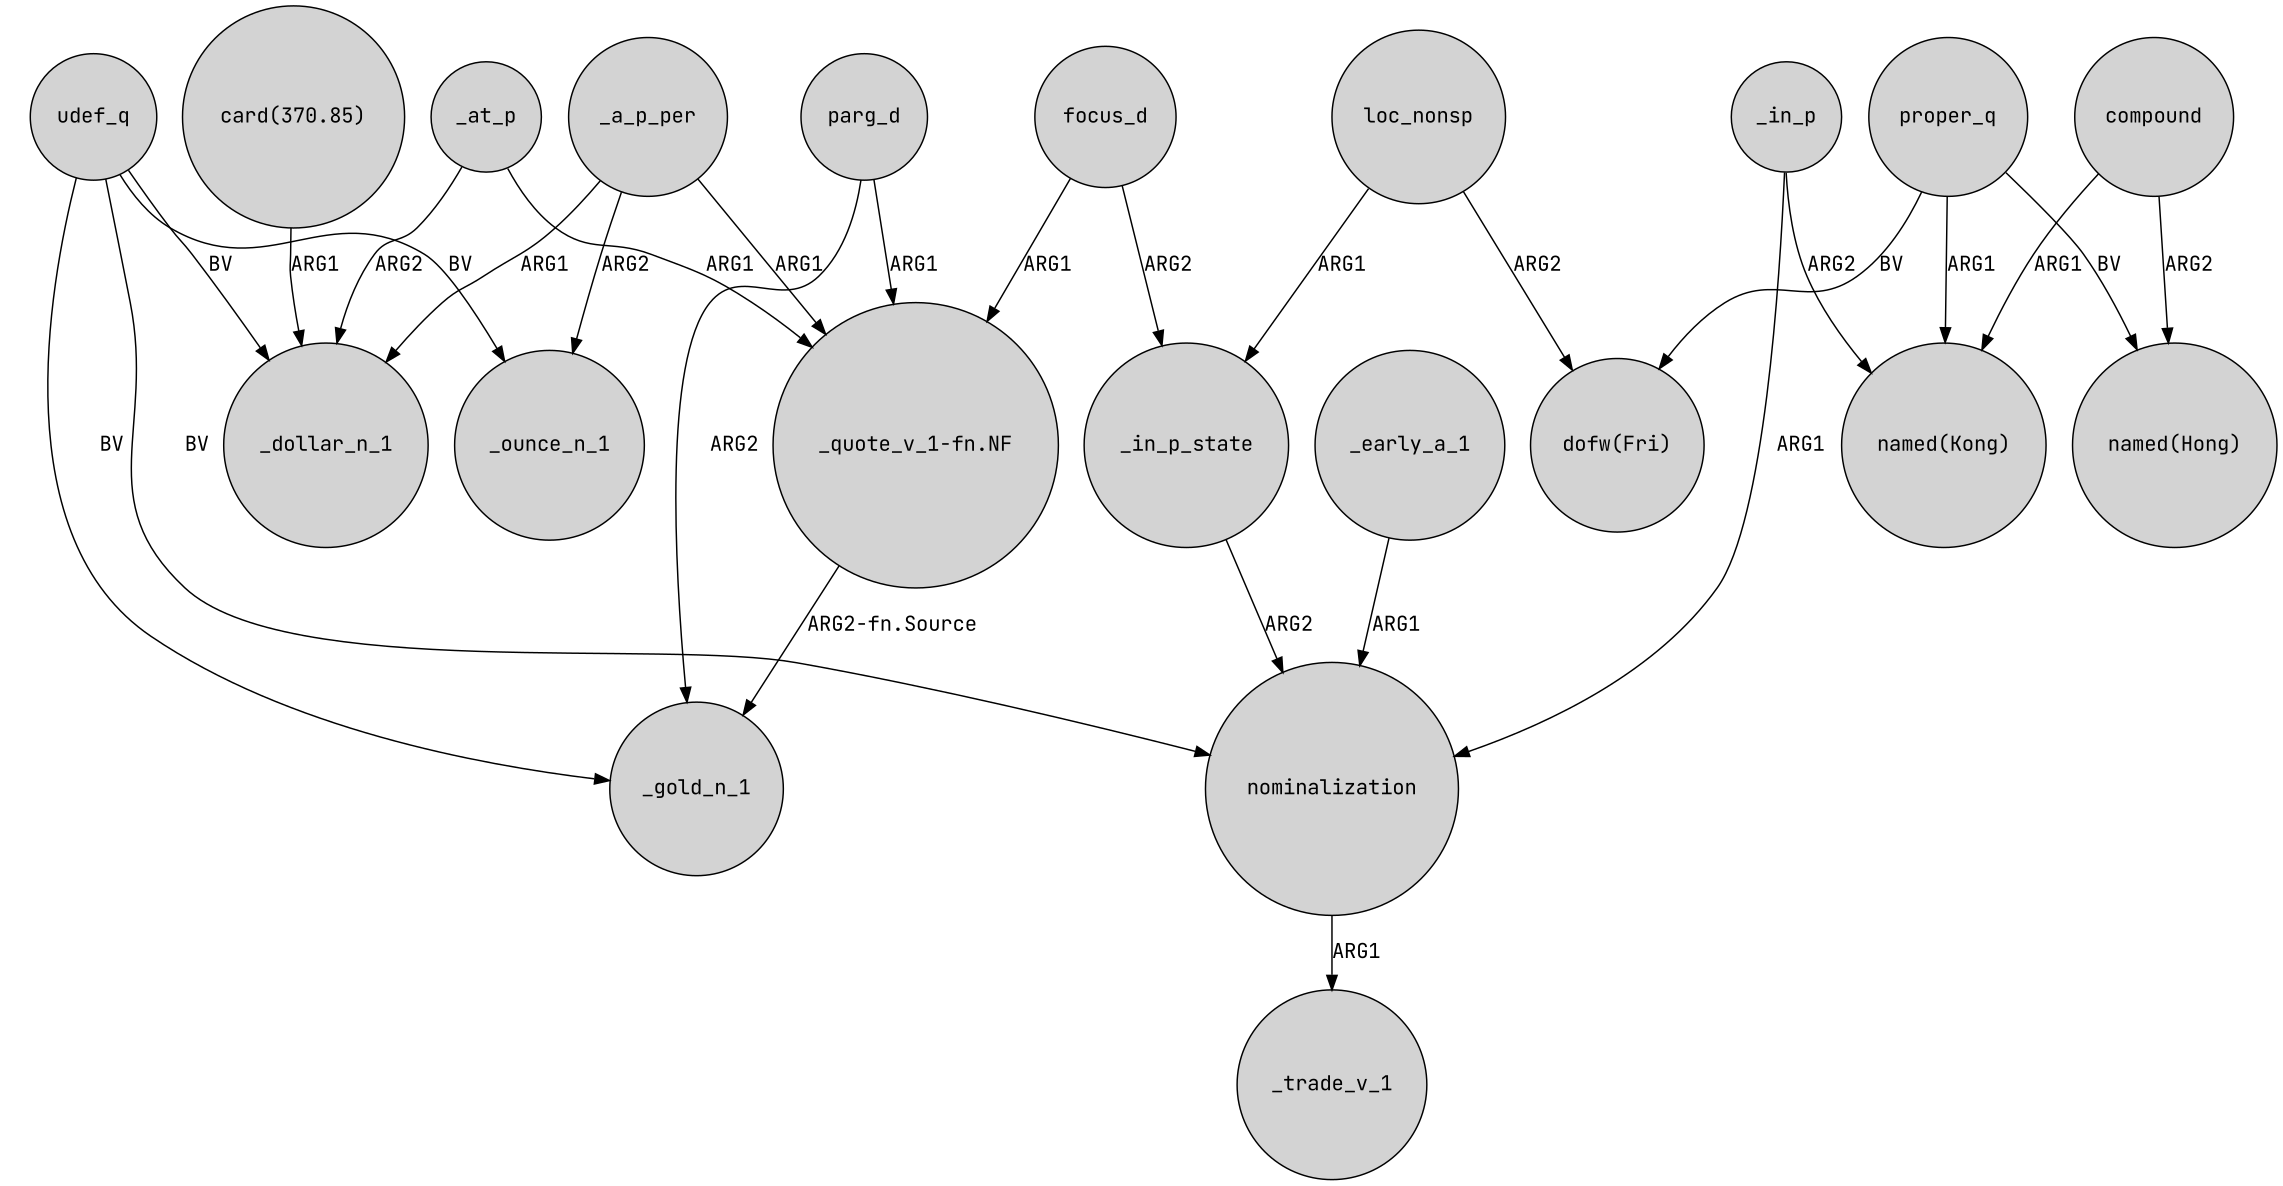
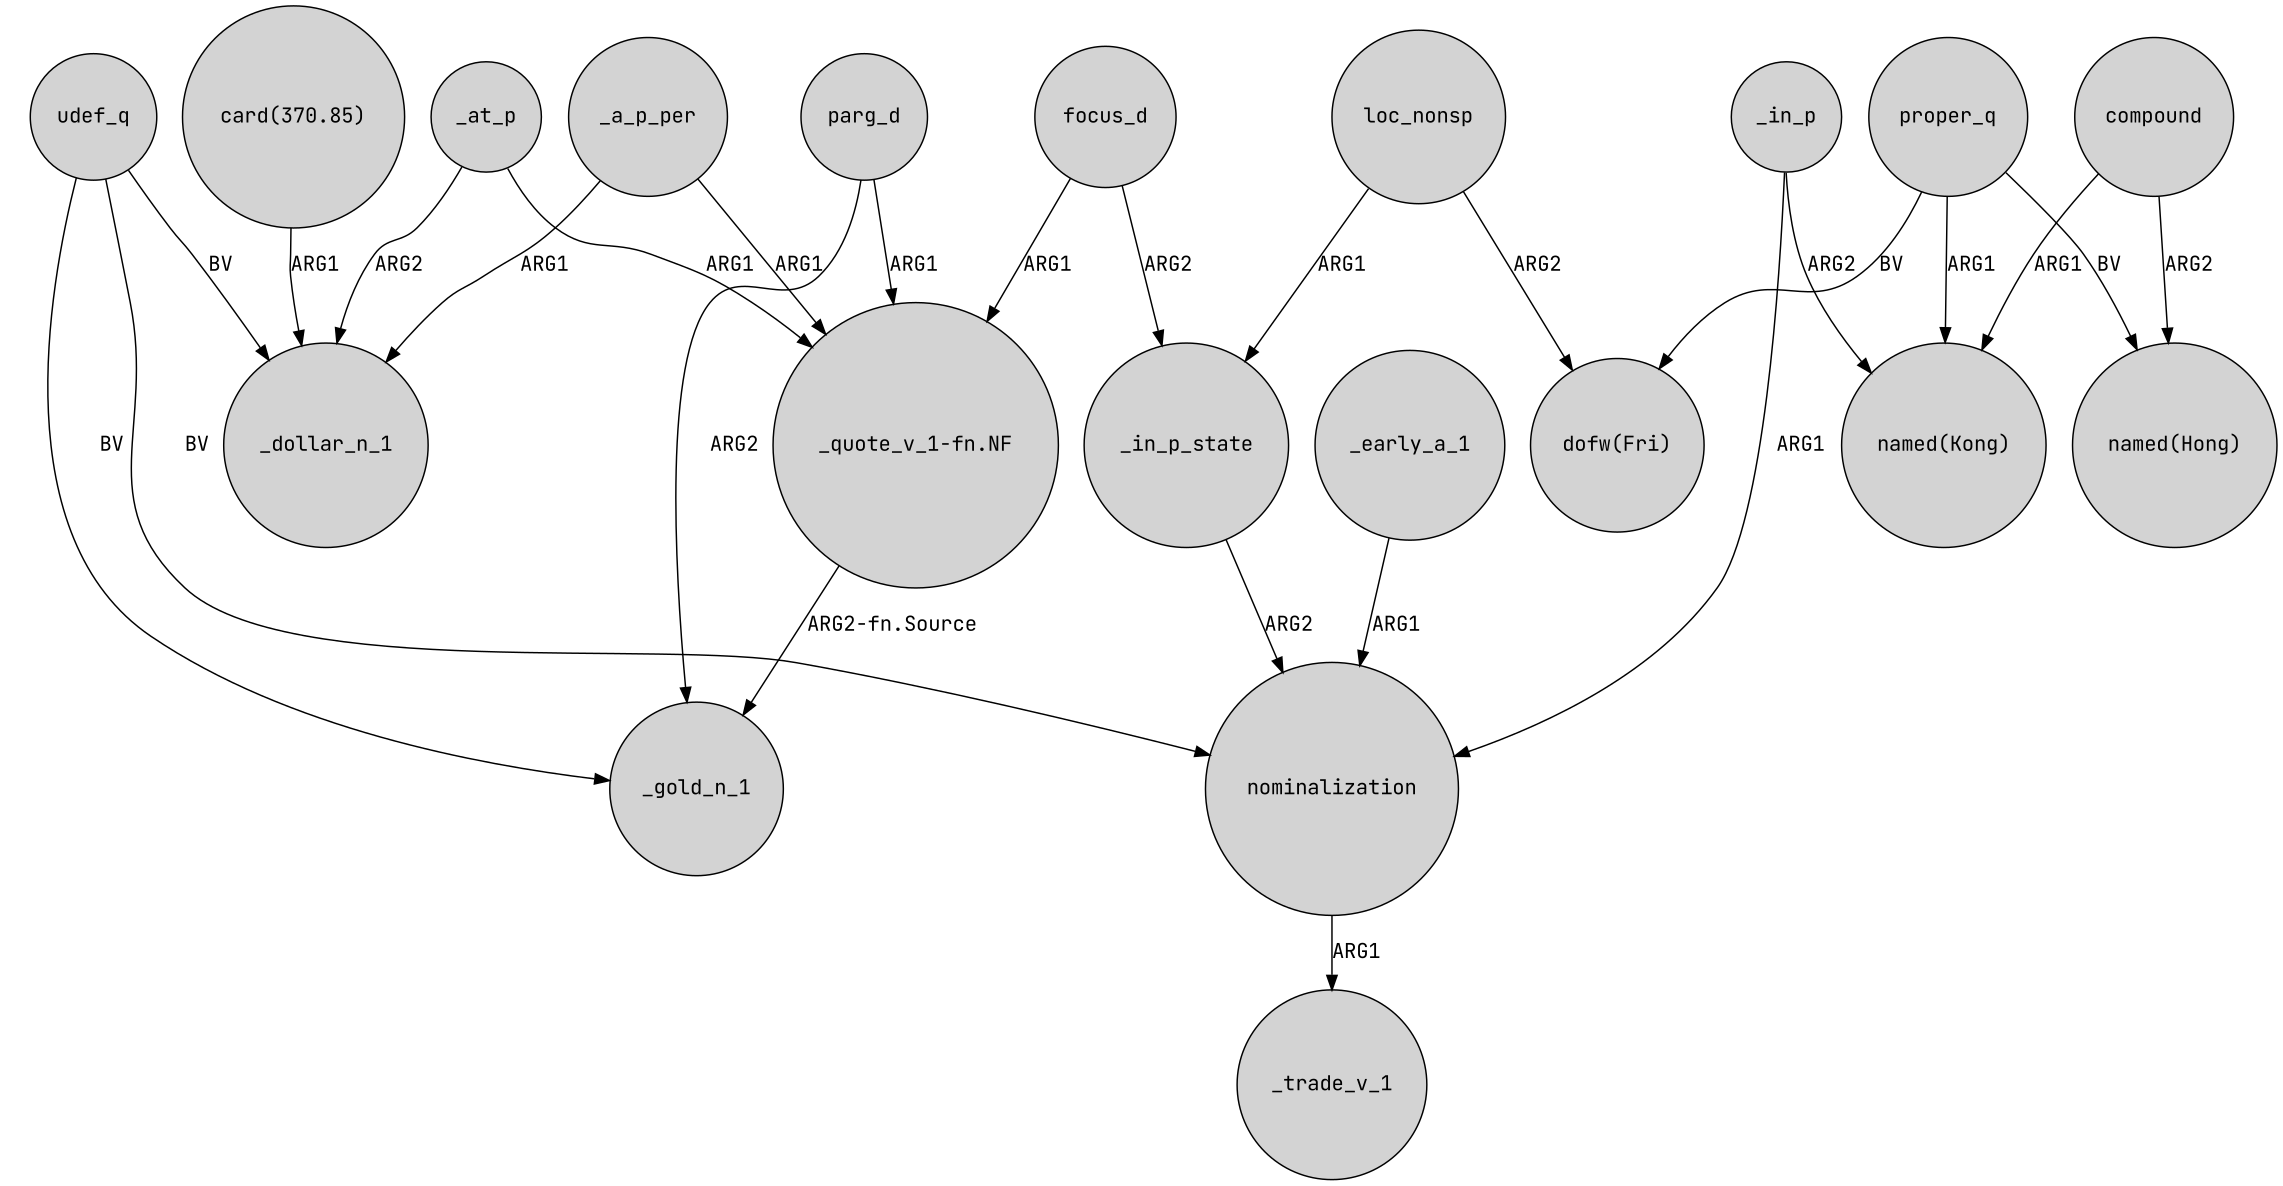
node "_ounce_n_1": removed
